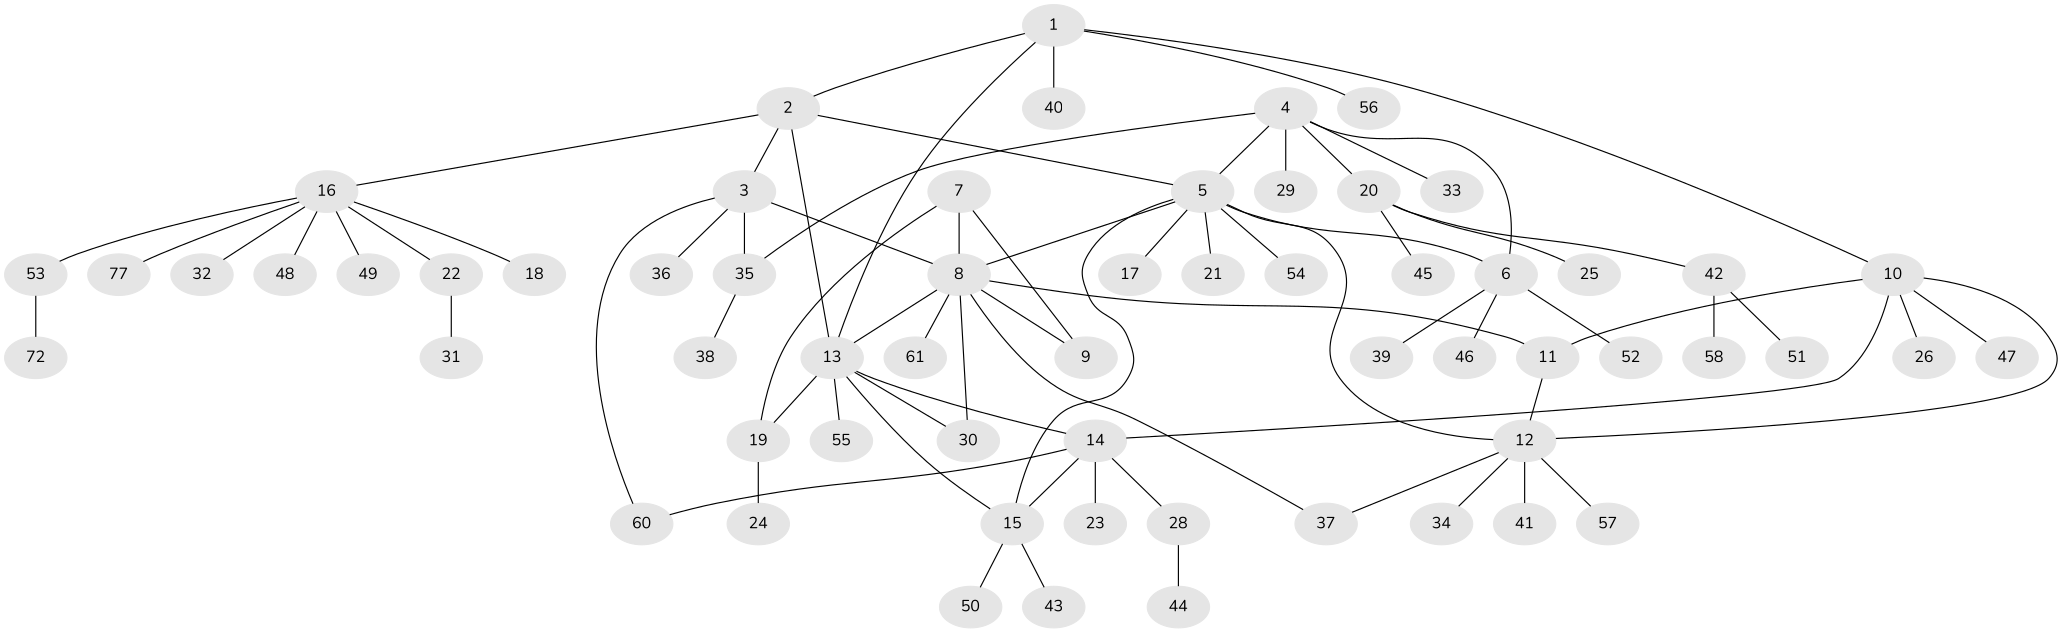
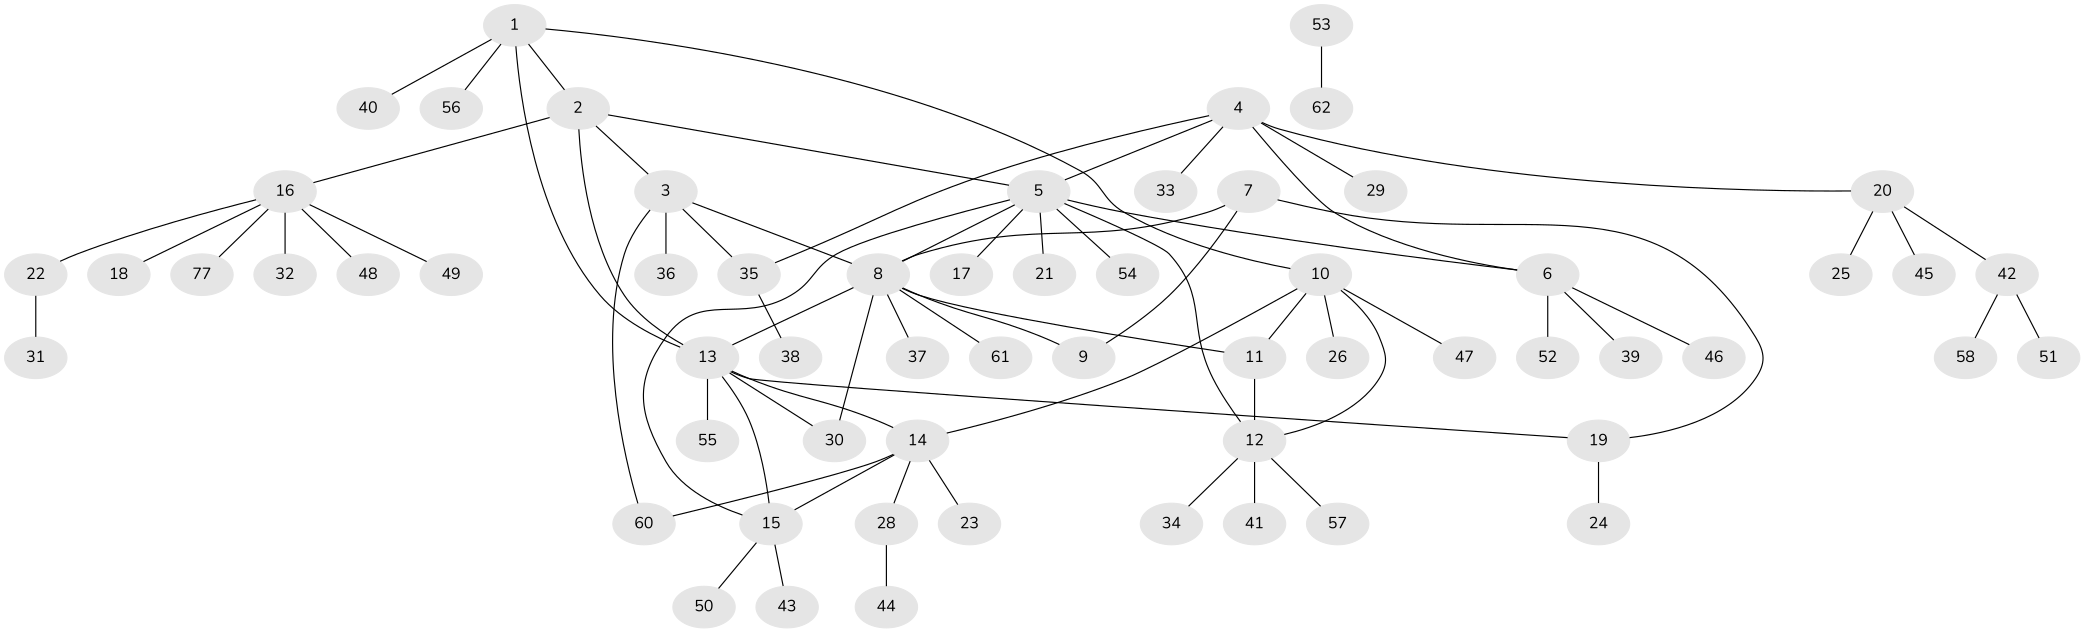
edge "16" -- "53": removed
node "72": label "72" -> "62"
edge "12" -- "37": removed
